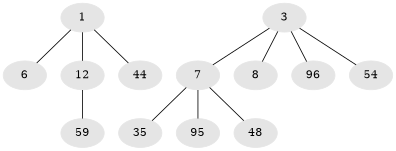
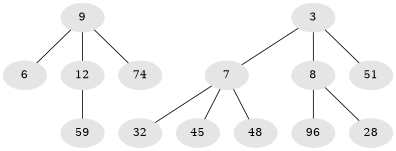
node "1": label "1" -> "9"
edge "3" -- "96": now "8" -- "96"
node "44": label "44" -> "74"
node "54": label "54" -> "51"
node "35": label "35" -> "32"
node "95": label "95" -> "45"
node "28": added
